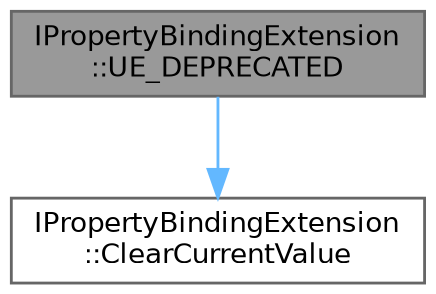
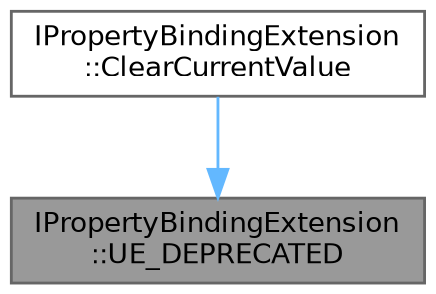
edge "IPropertyBindingExtension ::UE_DEPRECATED" -> "IPropertyBindingExtension ::ClearCurrentValue": reversed
